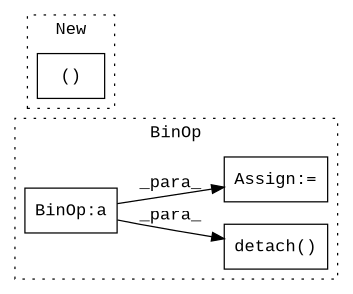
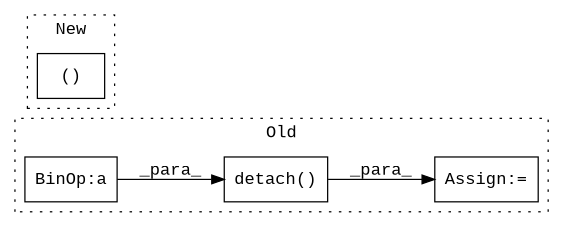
cluster "BinOp": label "BinOp" -> "Old"
edge "BinOp:a" -> "Assign:=": now "detach()" -> "Assign:="
